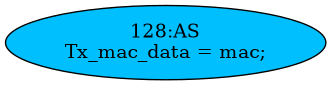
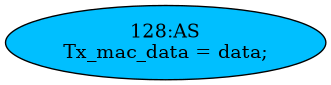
node "128:AS Tx_mac_data = mac;": label "128:AS Tx_mac_data = mac;" -> "128:AS Tx_mac_data = data;"
